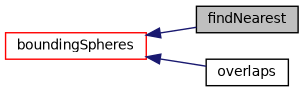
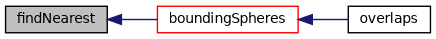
edge "findNearest" -> "boundingSpheres": reversed
